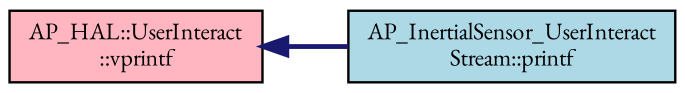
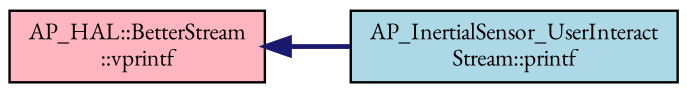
node "AP_HAL::UserInteract ::vprintf": label "AP_HAL::UserInteract ::vprintf" -> "AP_HAL::BetterStream ::vprintf"
